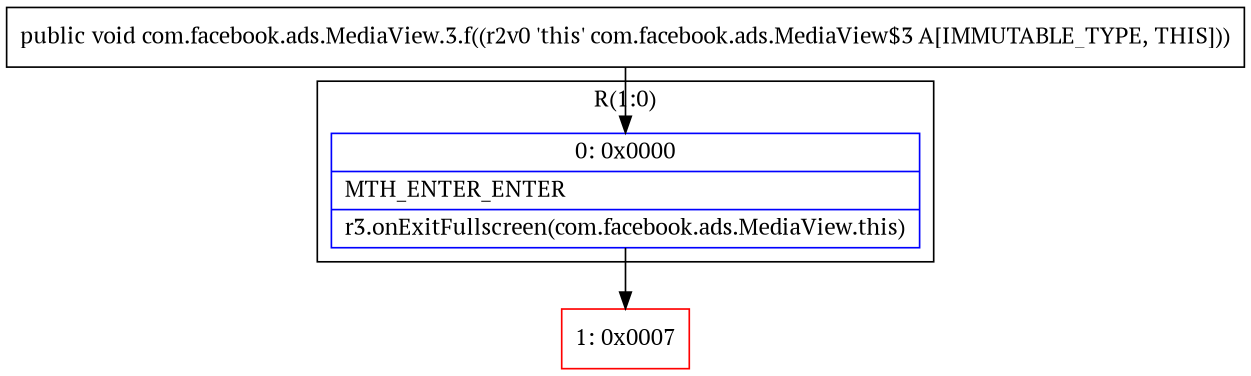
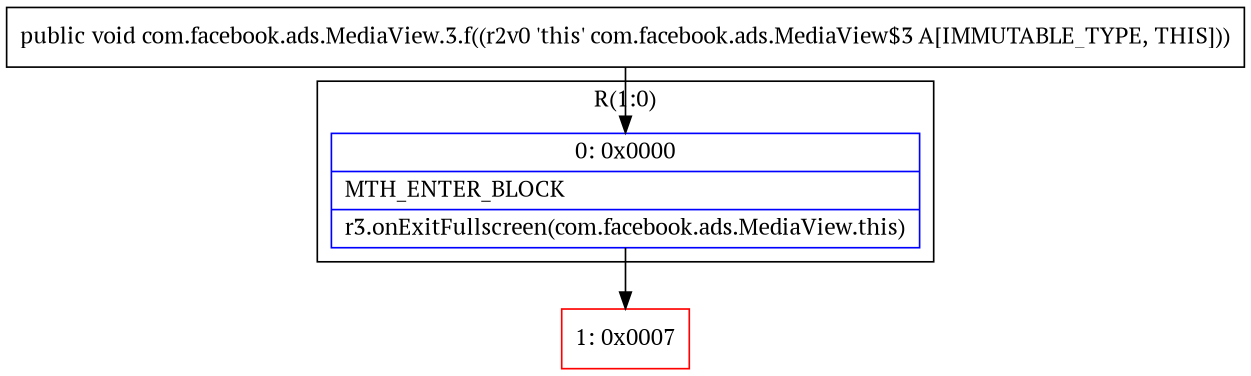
node "0: 0x0000": text "MTH_ENTER_ENTER" -> "MTH_ENTER_BLOCK"
